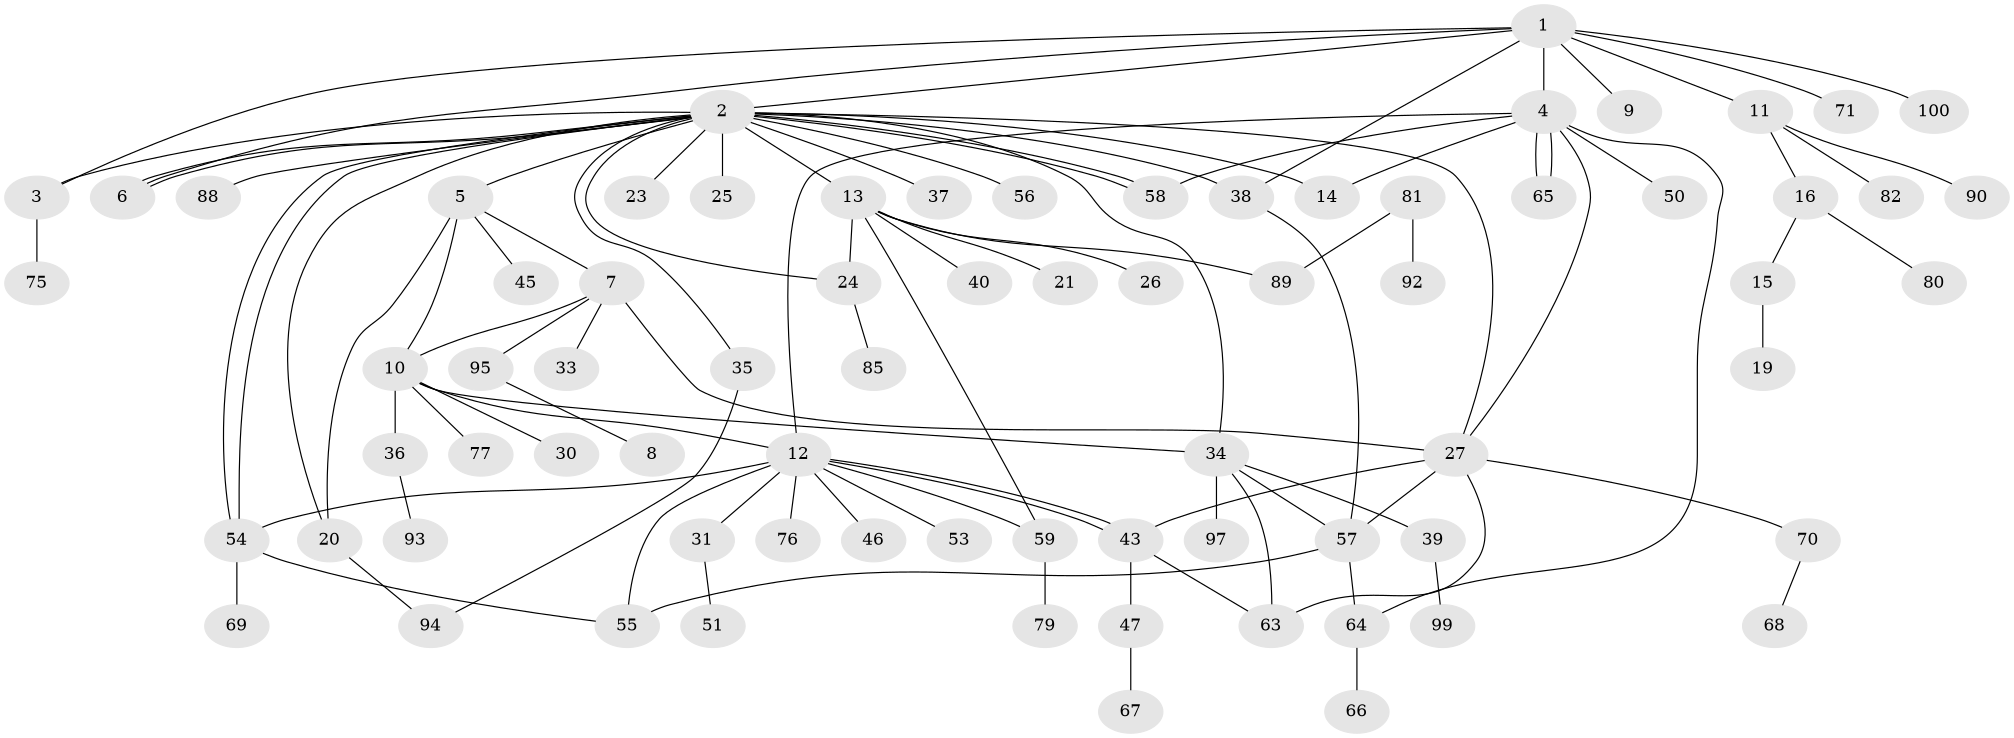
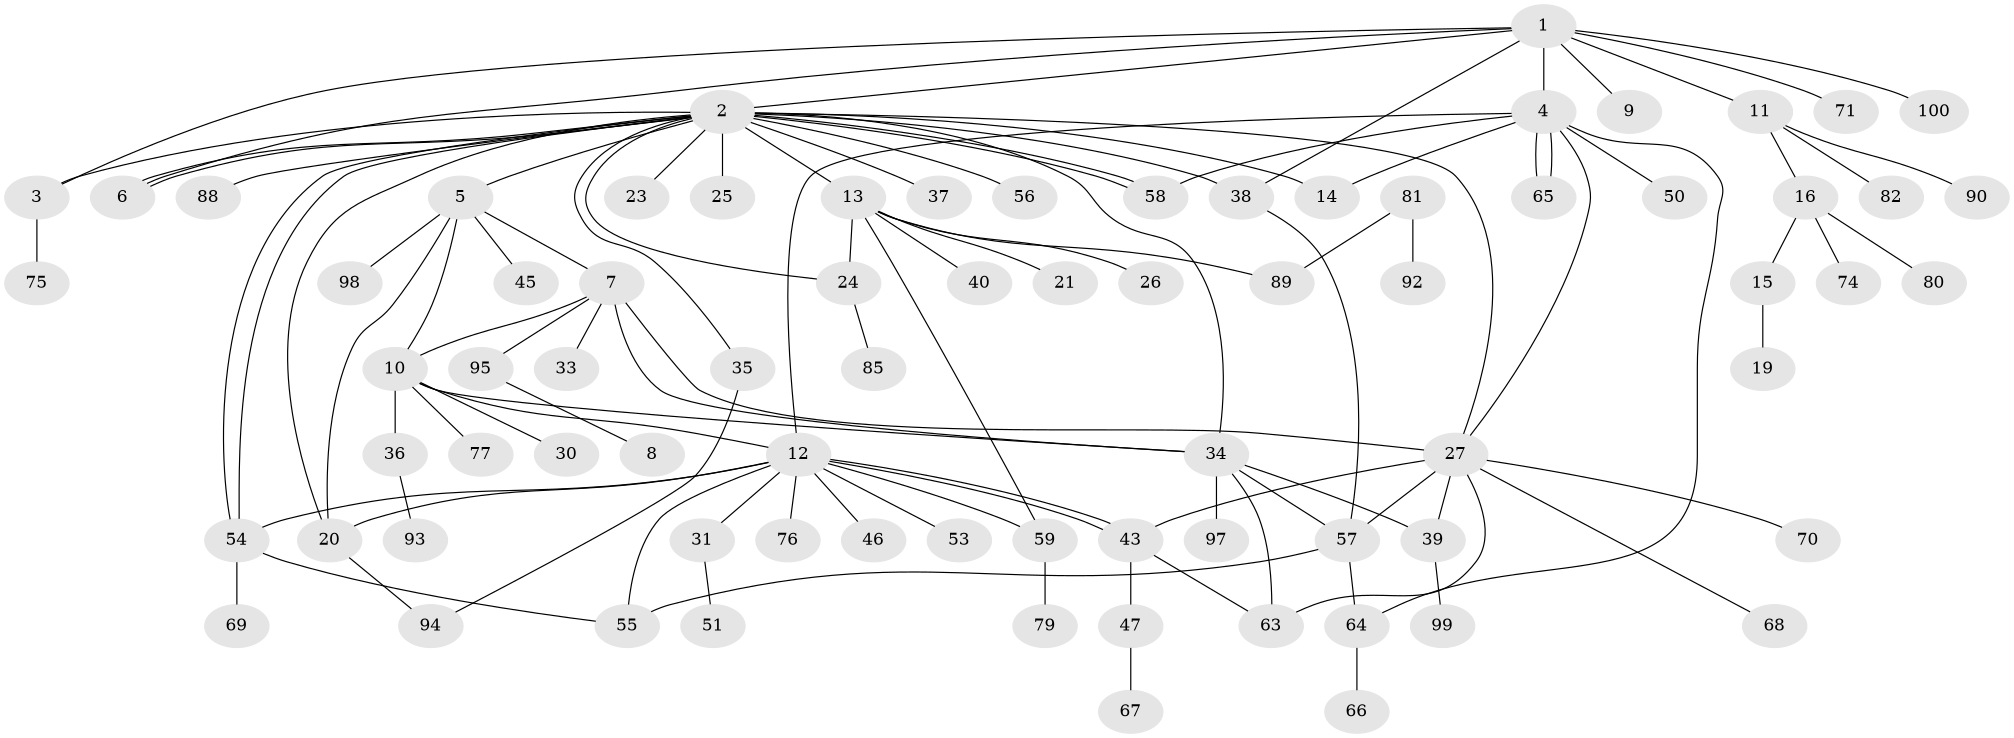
node "98": added
node "74": added
edge "7" -- "34": added
edge "12" -- "20": added
edge "27" -- "39": added
edge "70" -- "68": now "27" -- "68"
